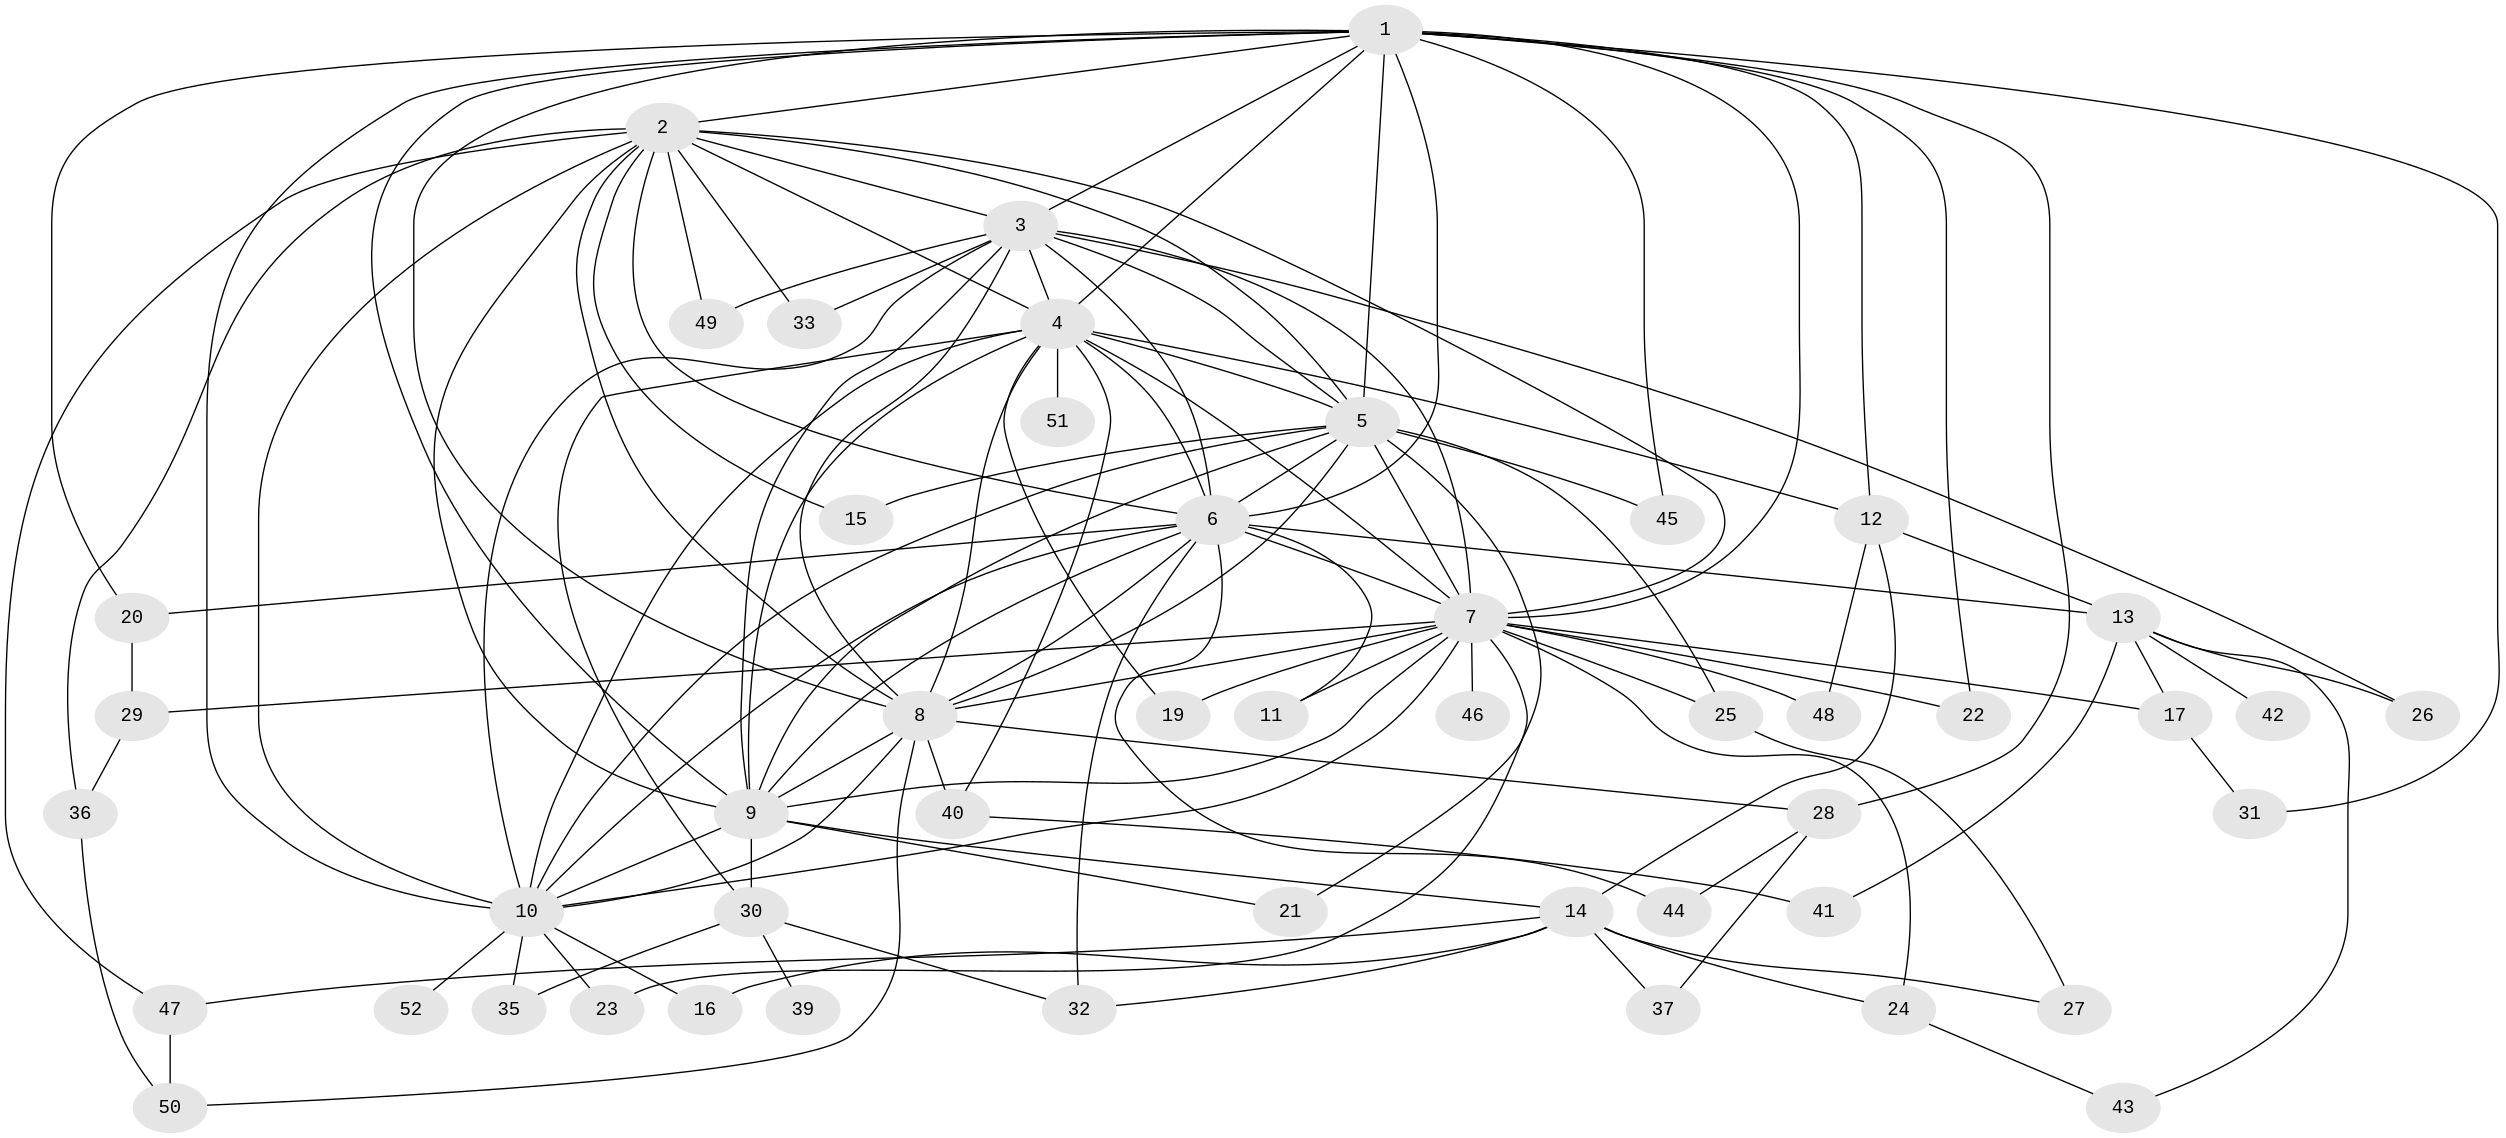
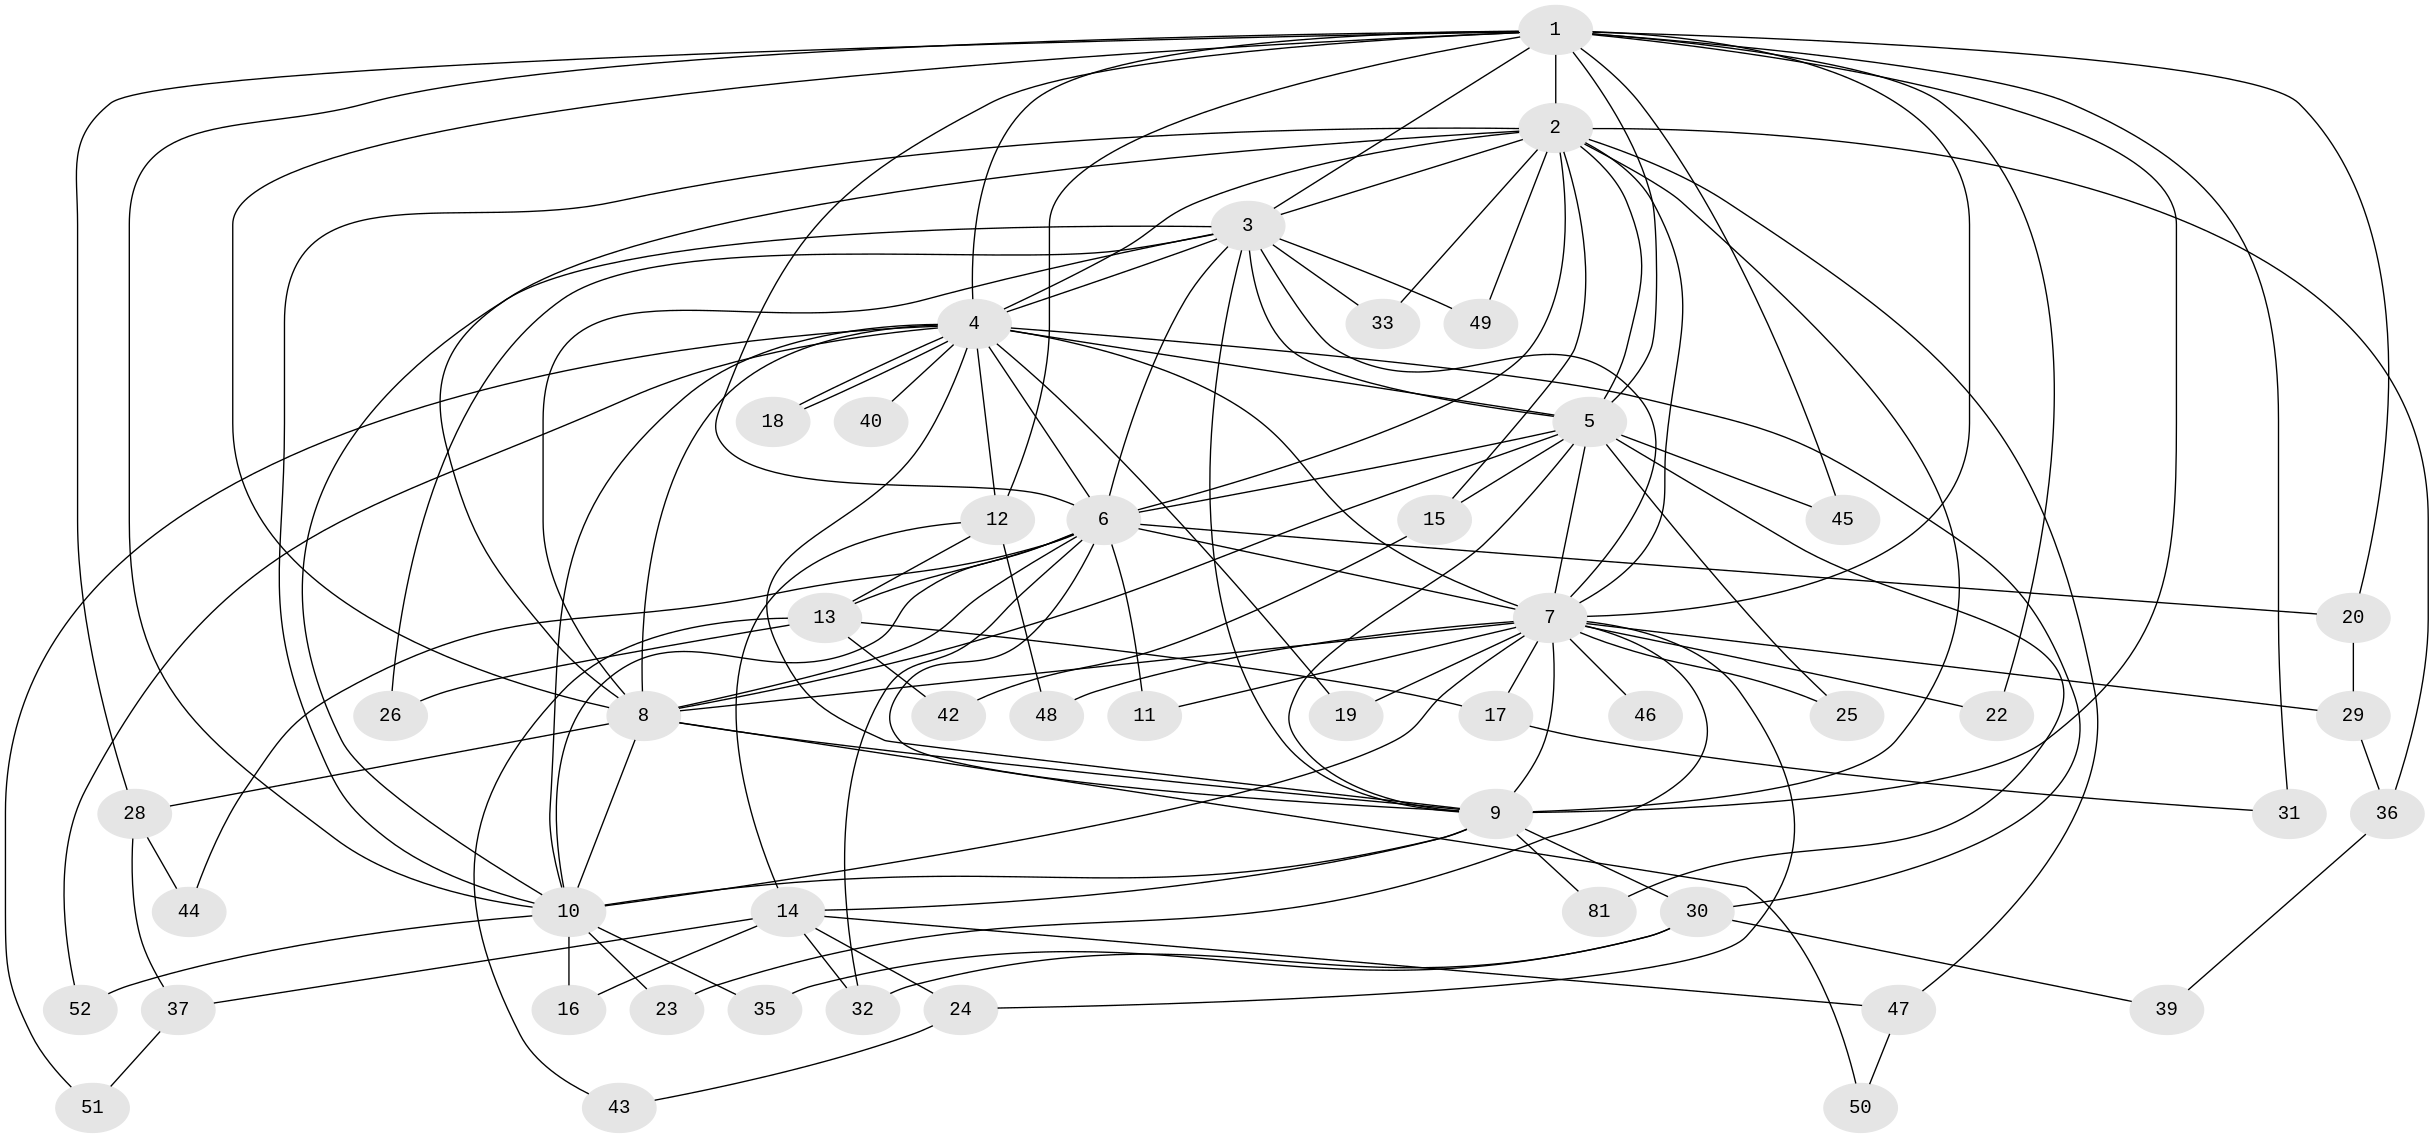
node "18": added
edge "4" -- "52": added
edge "5" -- "10": removed
edge "15" -- "42": added
edge "8" -- "40": removed
node "21": label "21" -> "81"
node "41": removed
edge "36" -- "50": now "36" -- "39"
node "27": removed
edge "37" -- "51": added
